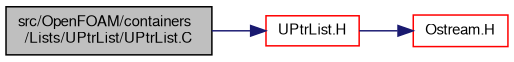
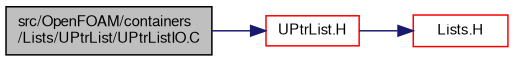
node "src/OpenFOAM/containers /Lists/UPtrList/UPtrList.C": label "src/OpenFOAM/containers /Lists/UPtrList/UPtrList.C" -> "src/OpenFOAM/containers /Lists/UPtrList/UPtrListIO.C"
node "Ostream.H": label "Ostream.H" -> "Lists.H"
